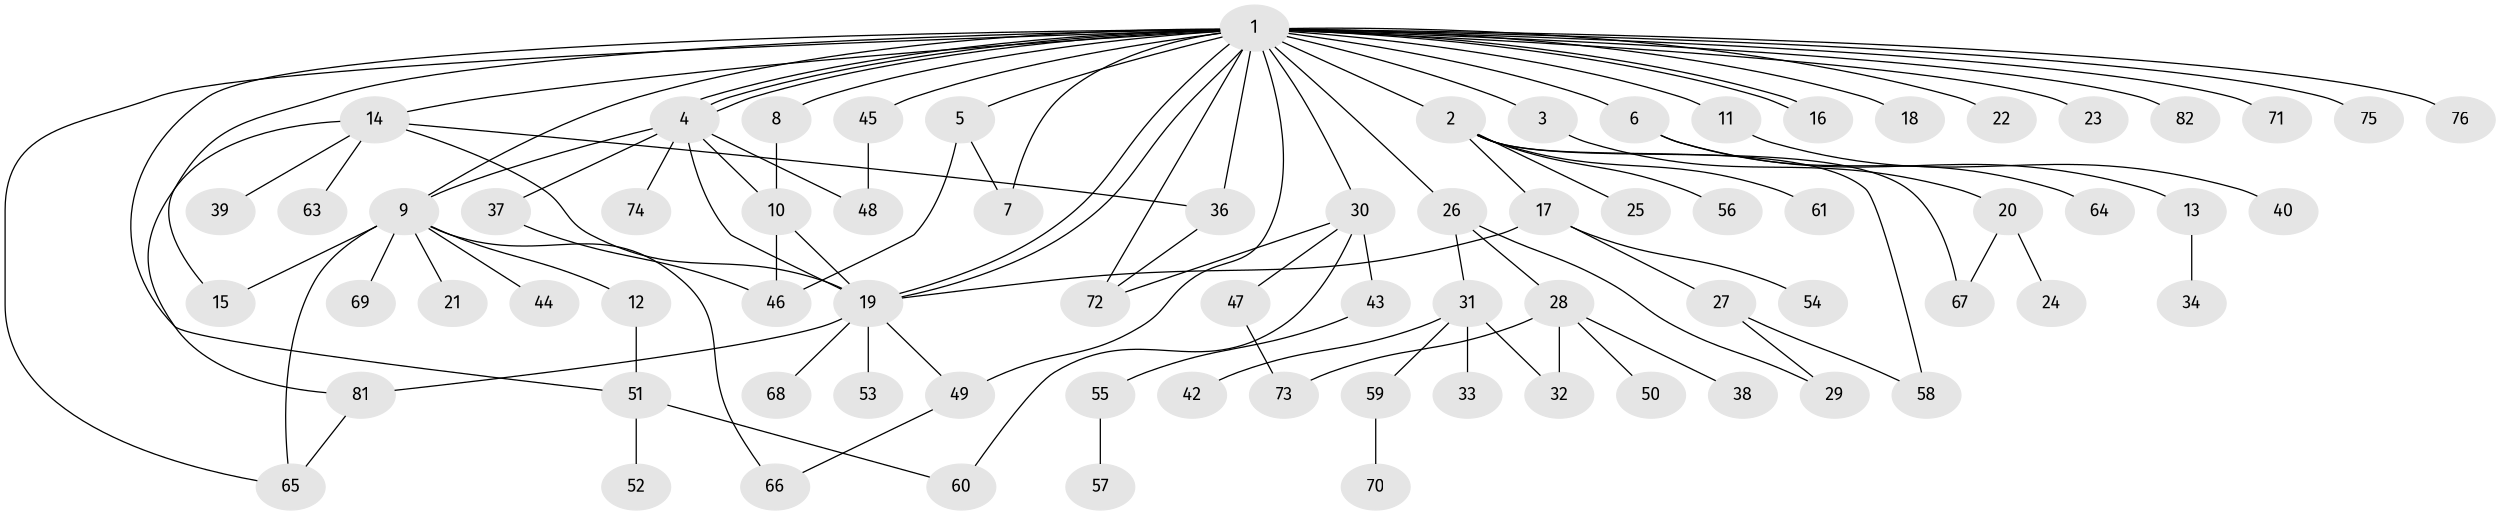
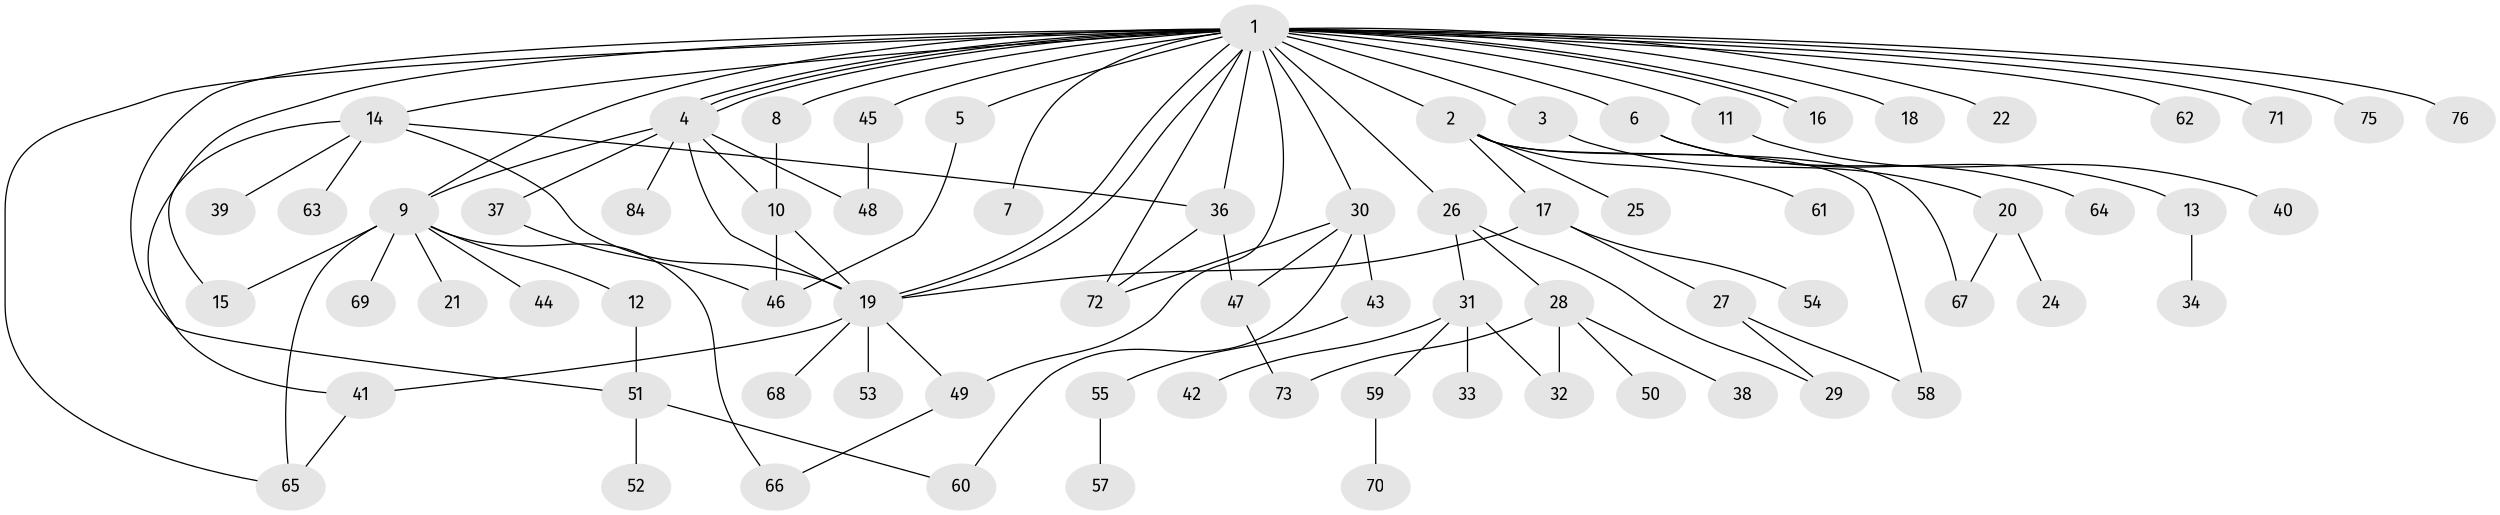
node "23": removed
node "82": label "82" -> "62"
edge "5" -- "7": removed
node "74": label "74" -> "84"
node "56": removed
edge "36" -- "47": added
node "81": label "81" -> "41"
